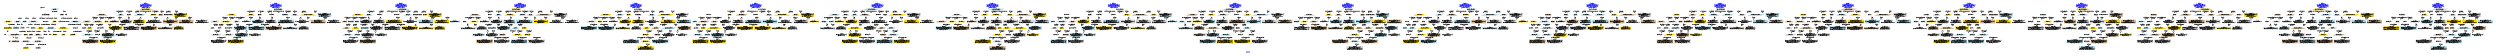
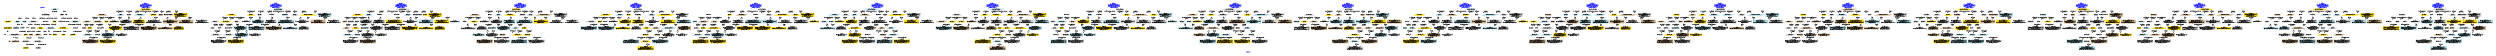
edge "E21_Person2" -> "E82_Actor_Appellation2": removed, label "P131_is_identified_by"
